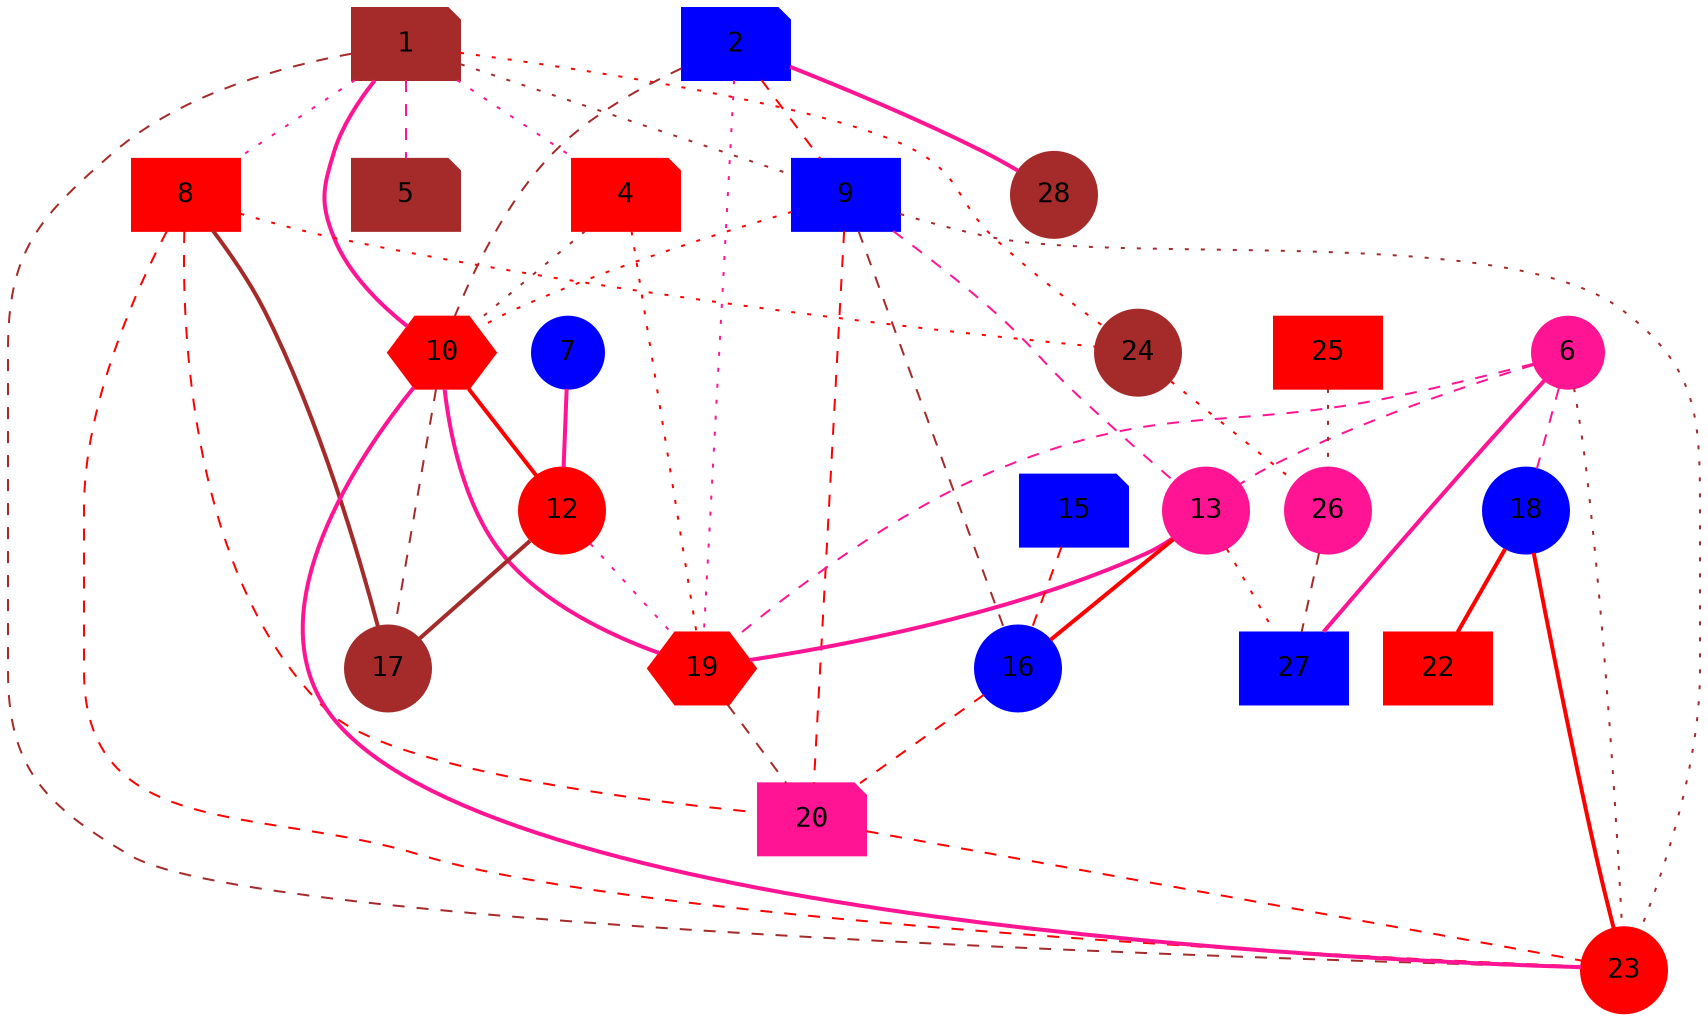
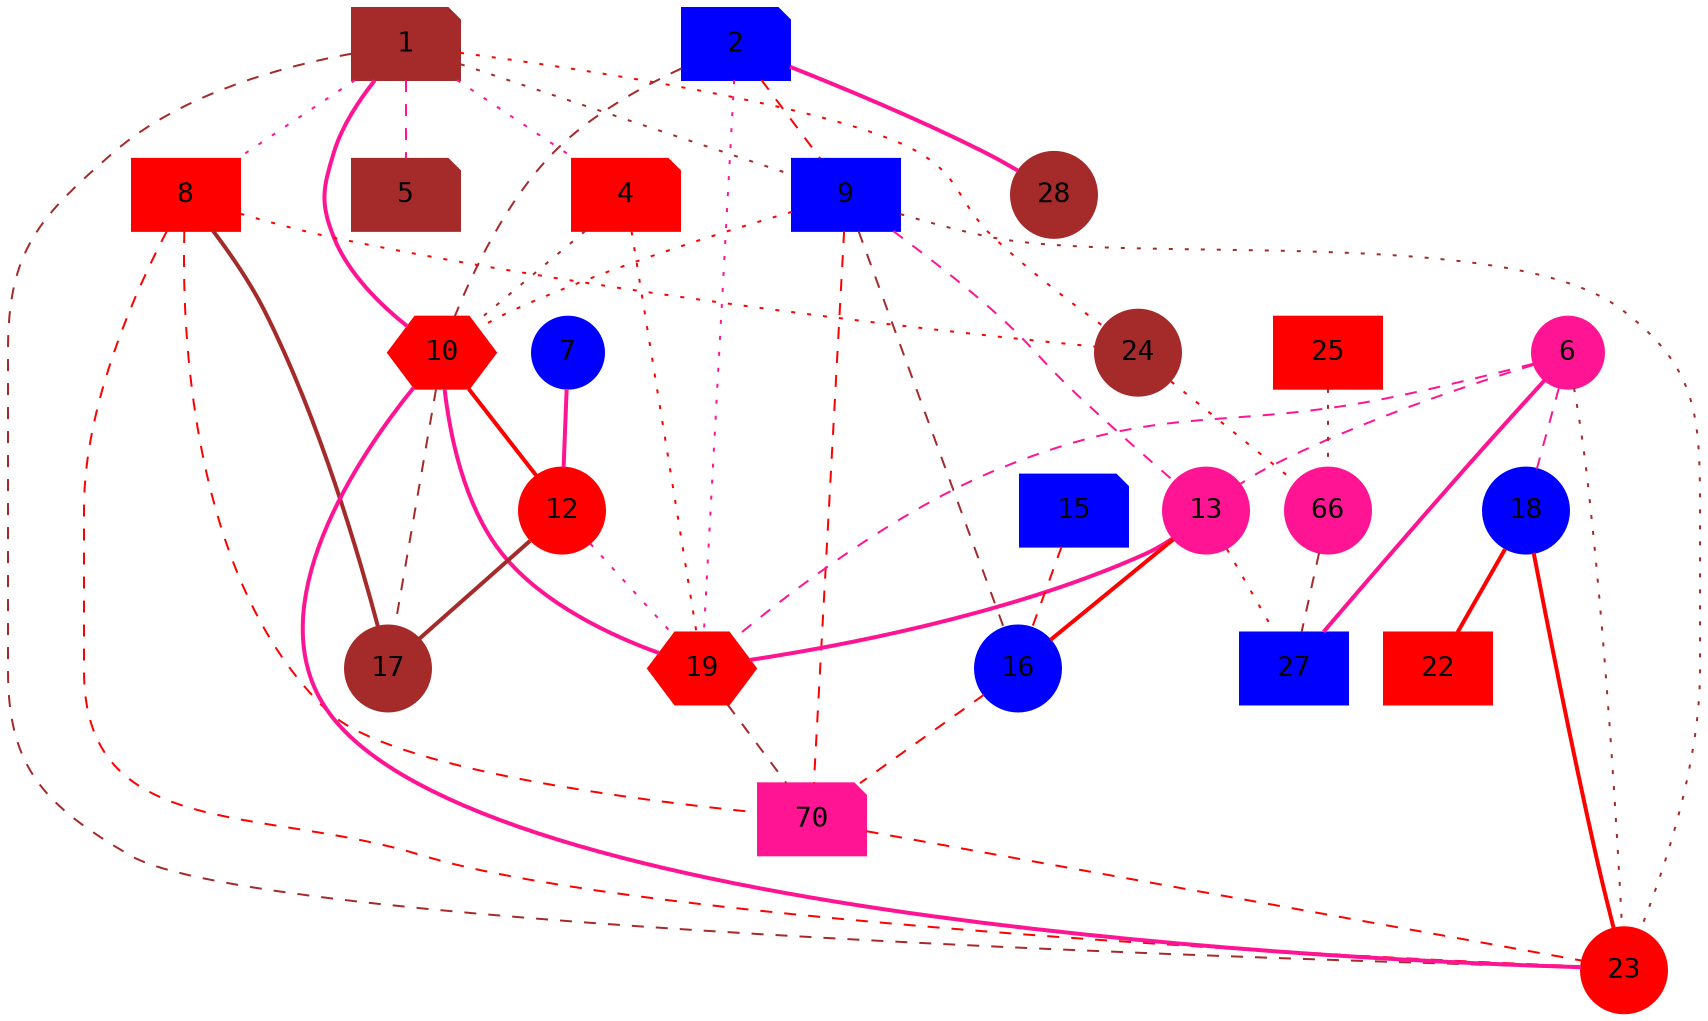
node "26": label "26" -> "66"
node "20": label "20" -> "70"
